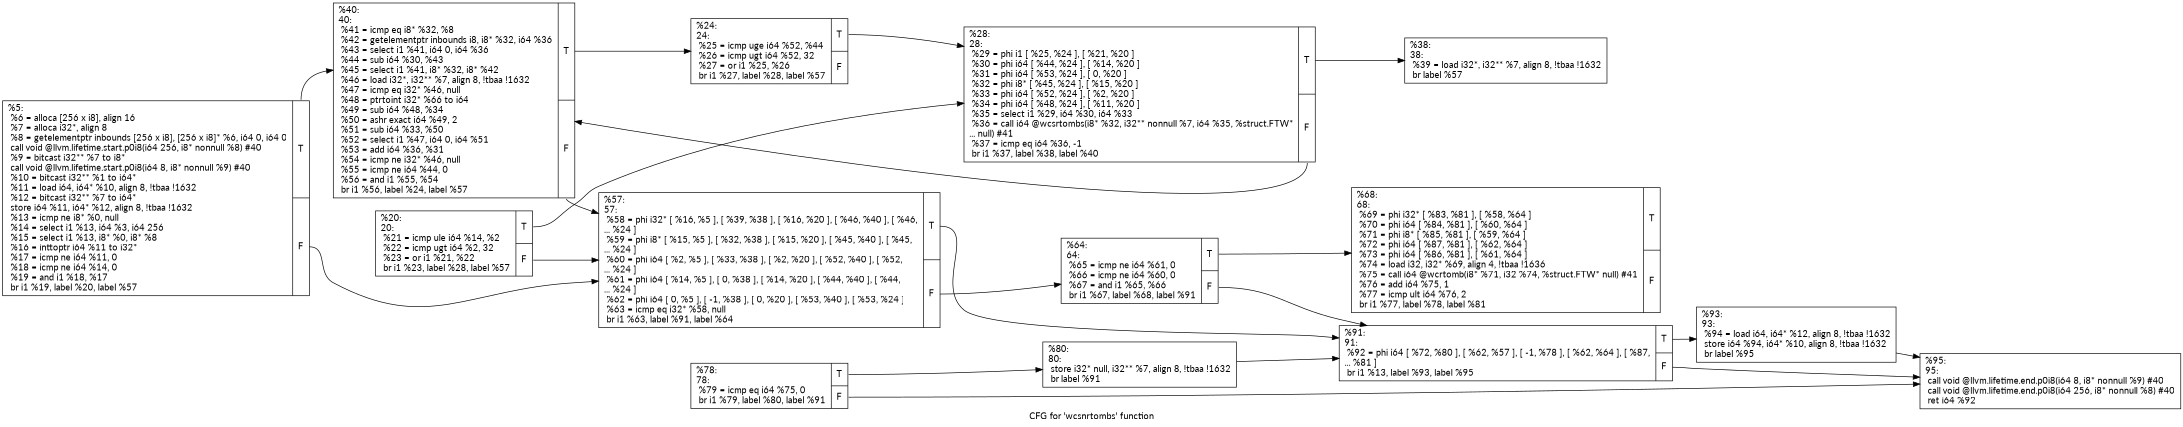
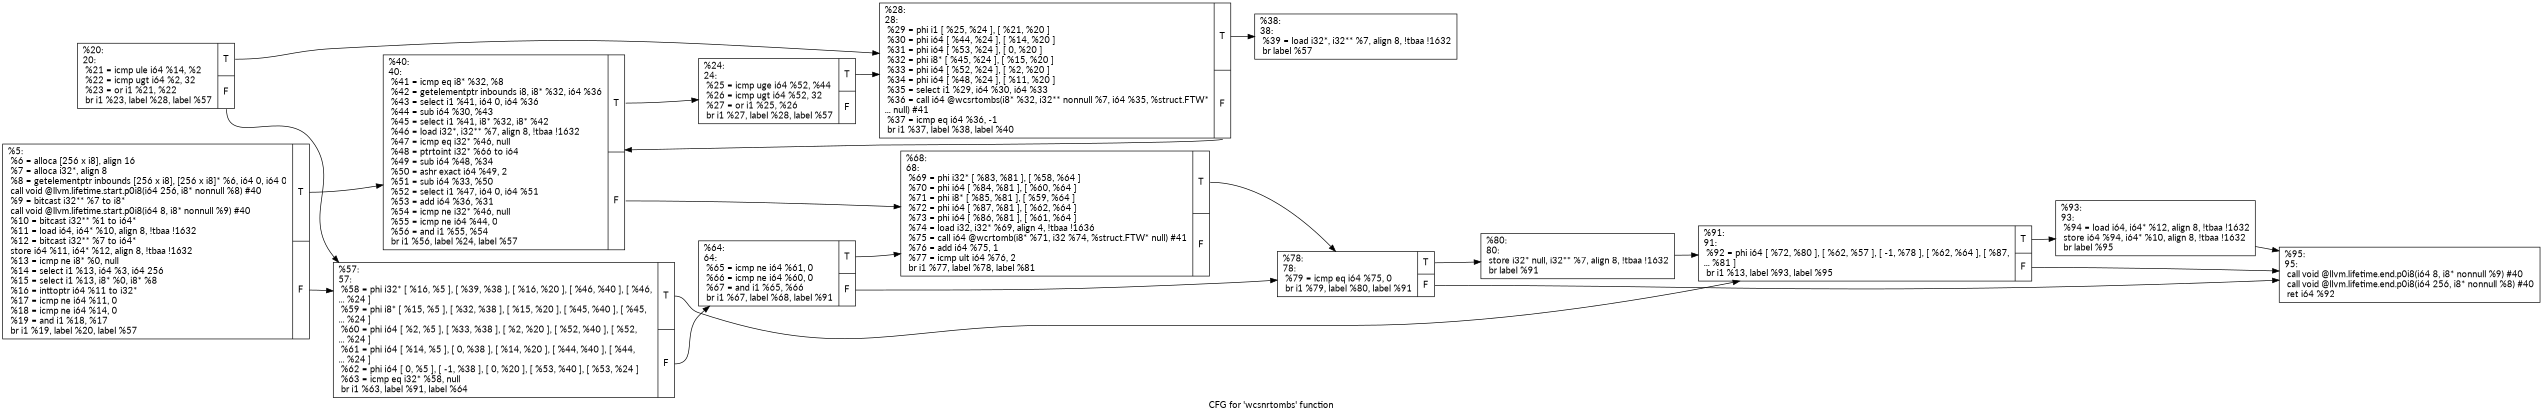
edge "%68:" -> "%78:": added
edge "%40:" -> "%57:": now "%40:" -> "%68:"
edge "%64:" -> "%91:": now "%64:" -> "%78:"
